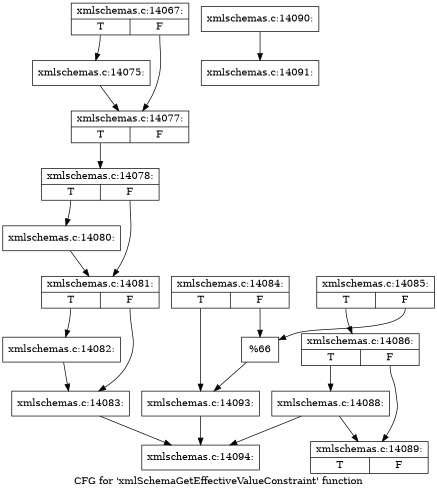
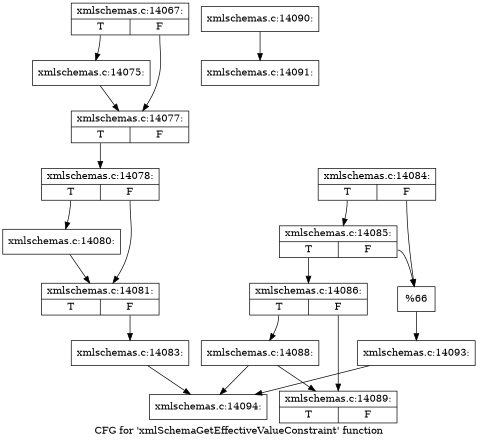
edge "xmlschemas.c:14084:" -> "xmlschemas.c:14093:": now "xmlschemas.c:14084:" -> "xmlschemas.c:14085:"
node "xmlschemas.c:14082:": removed
